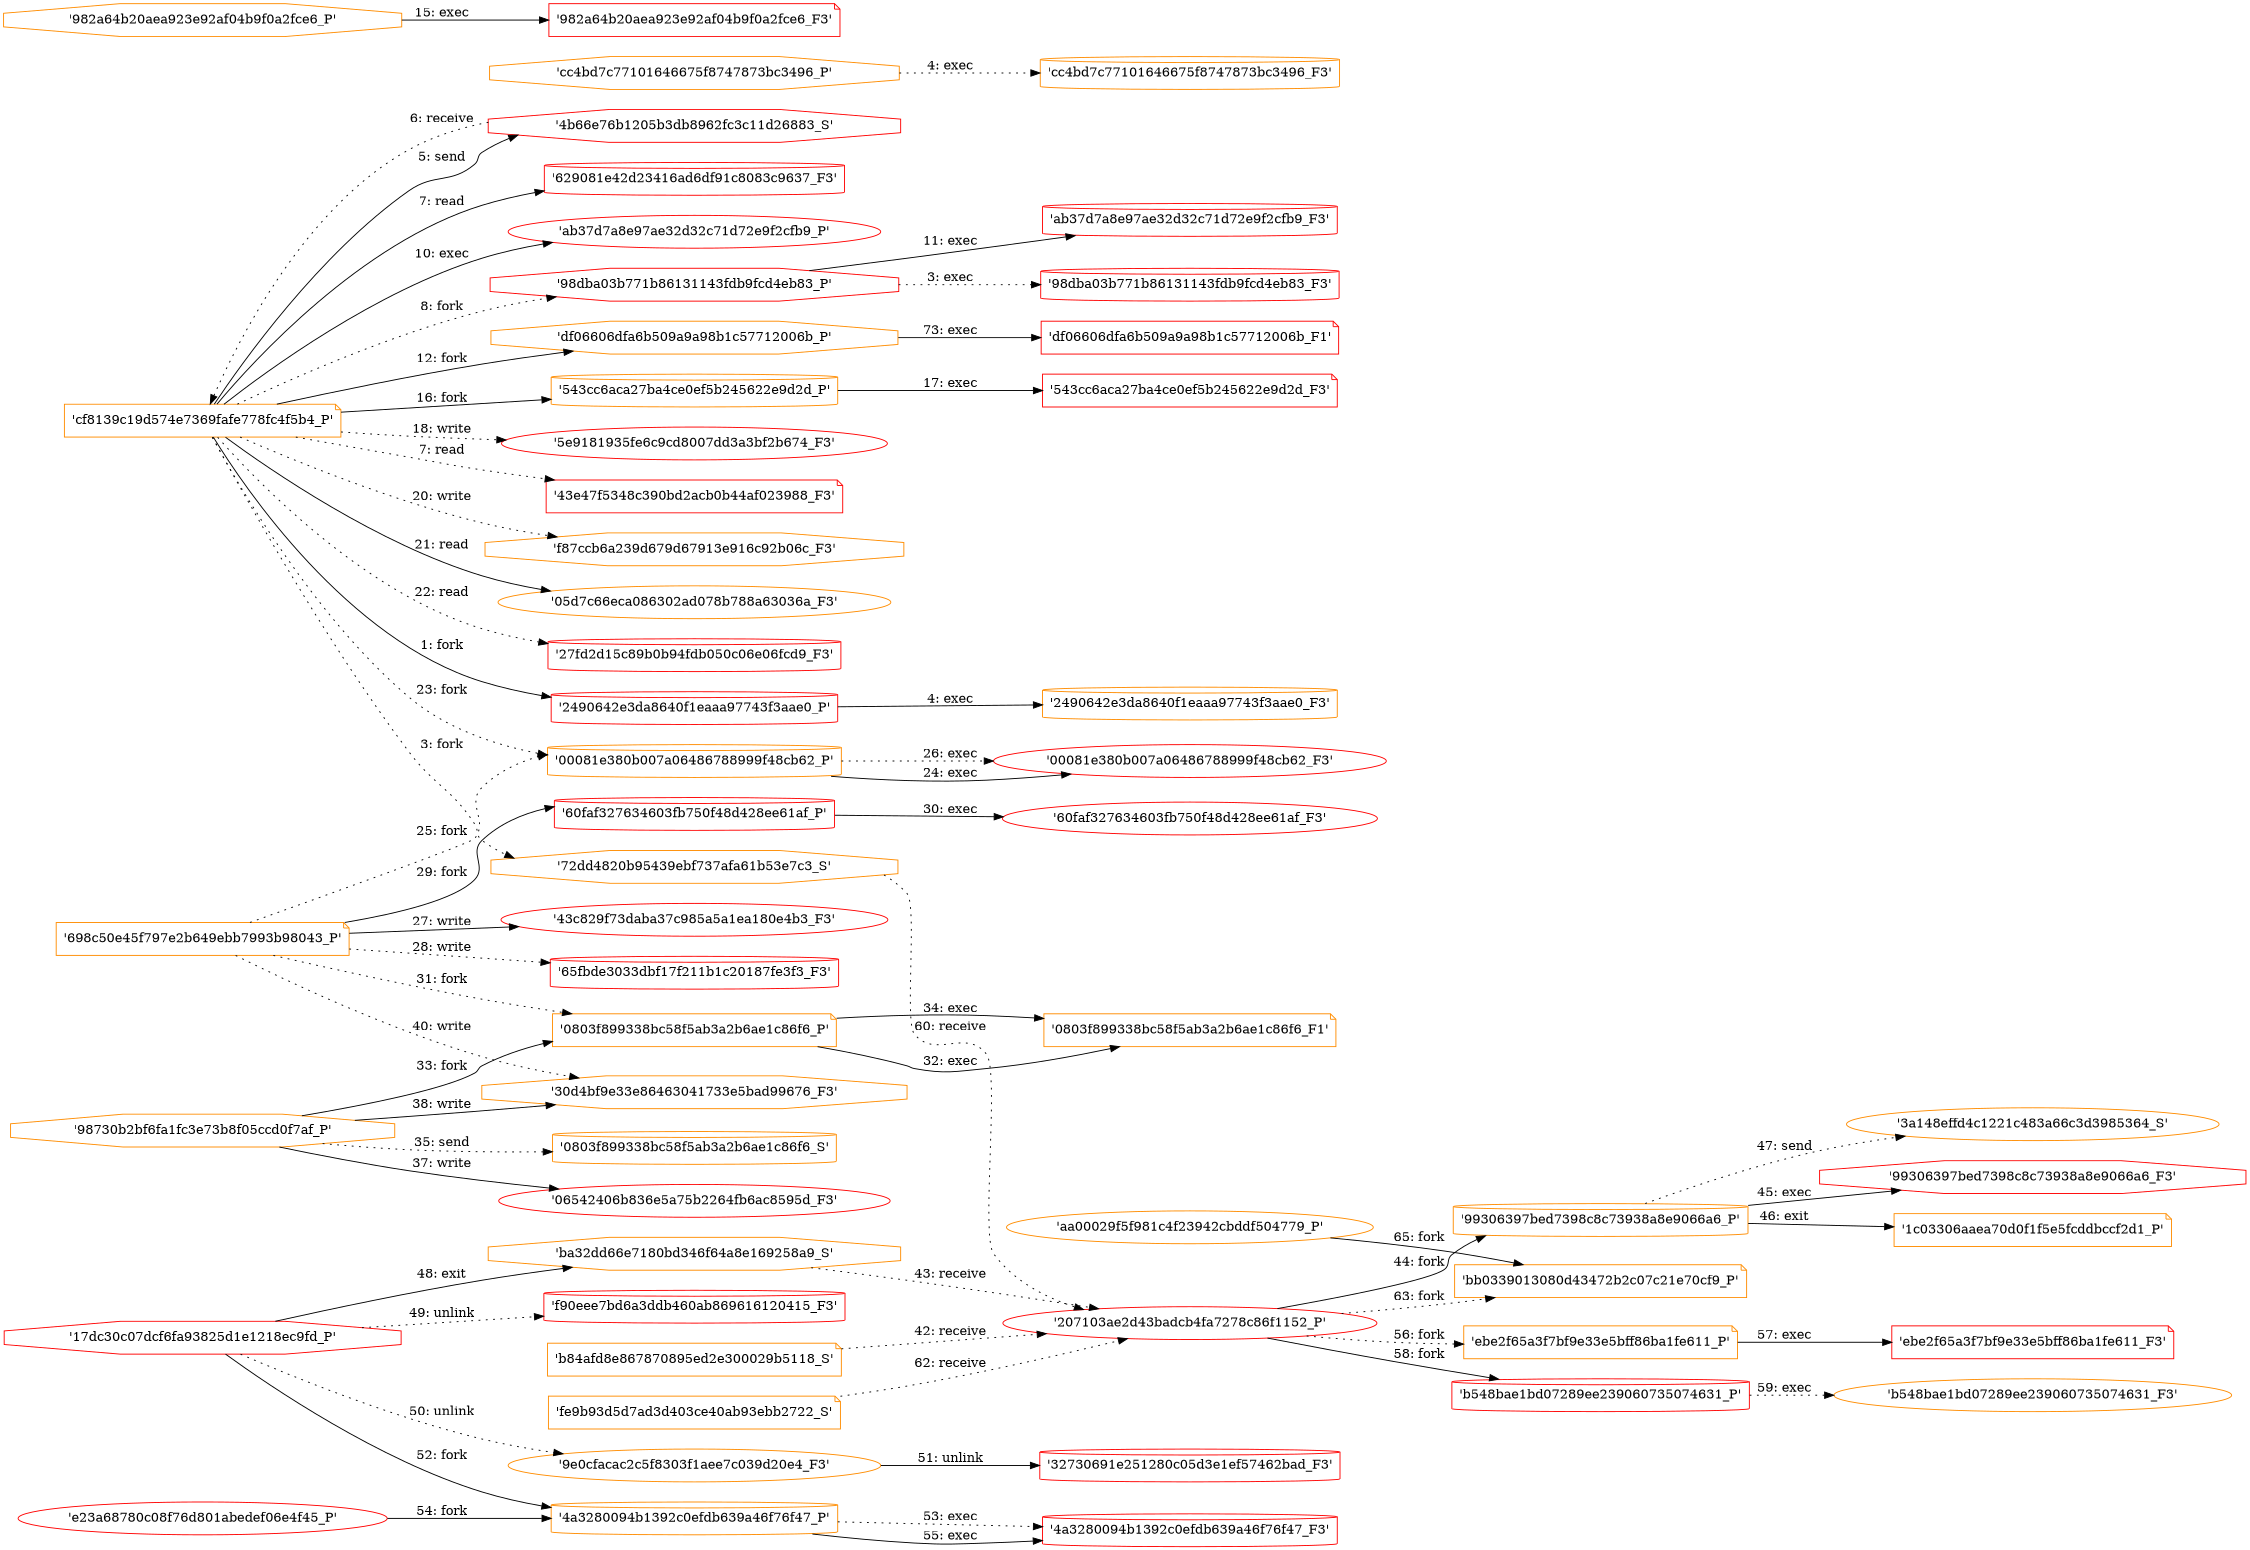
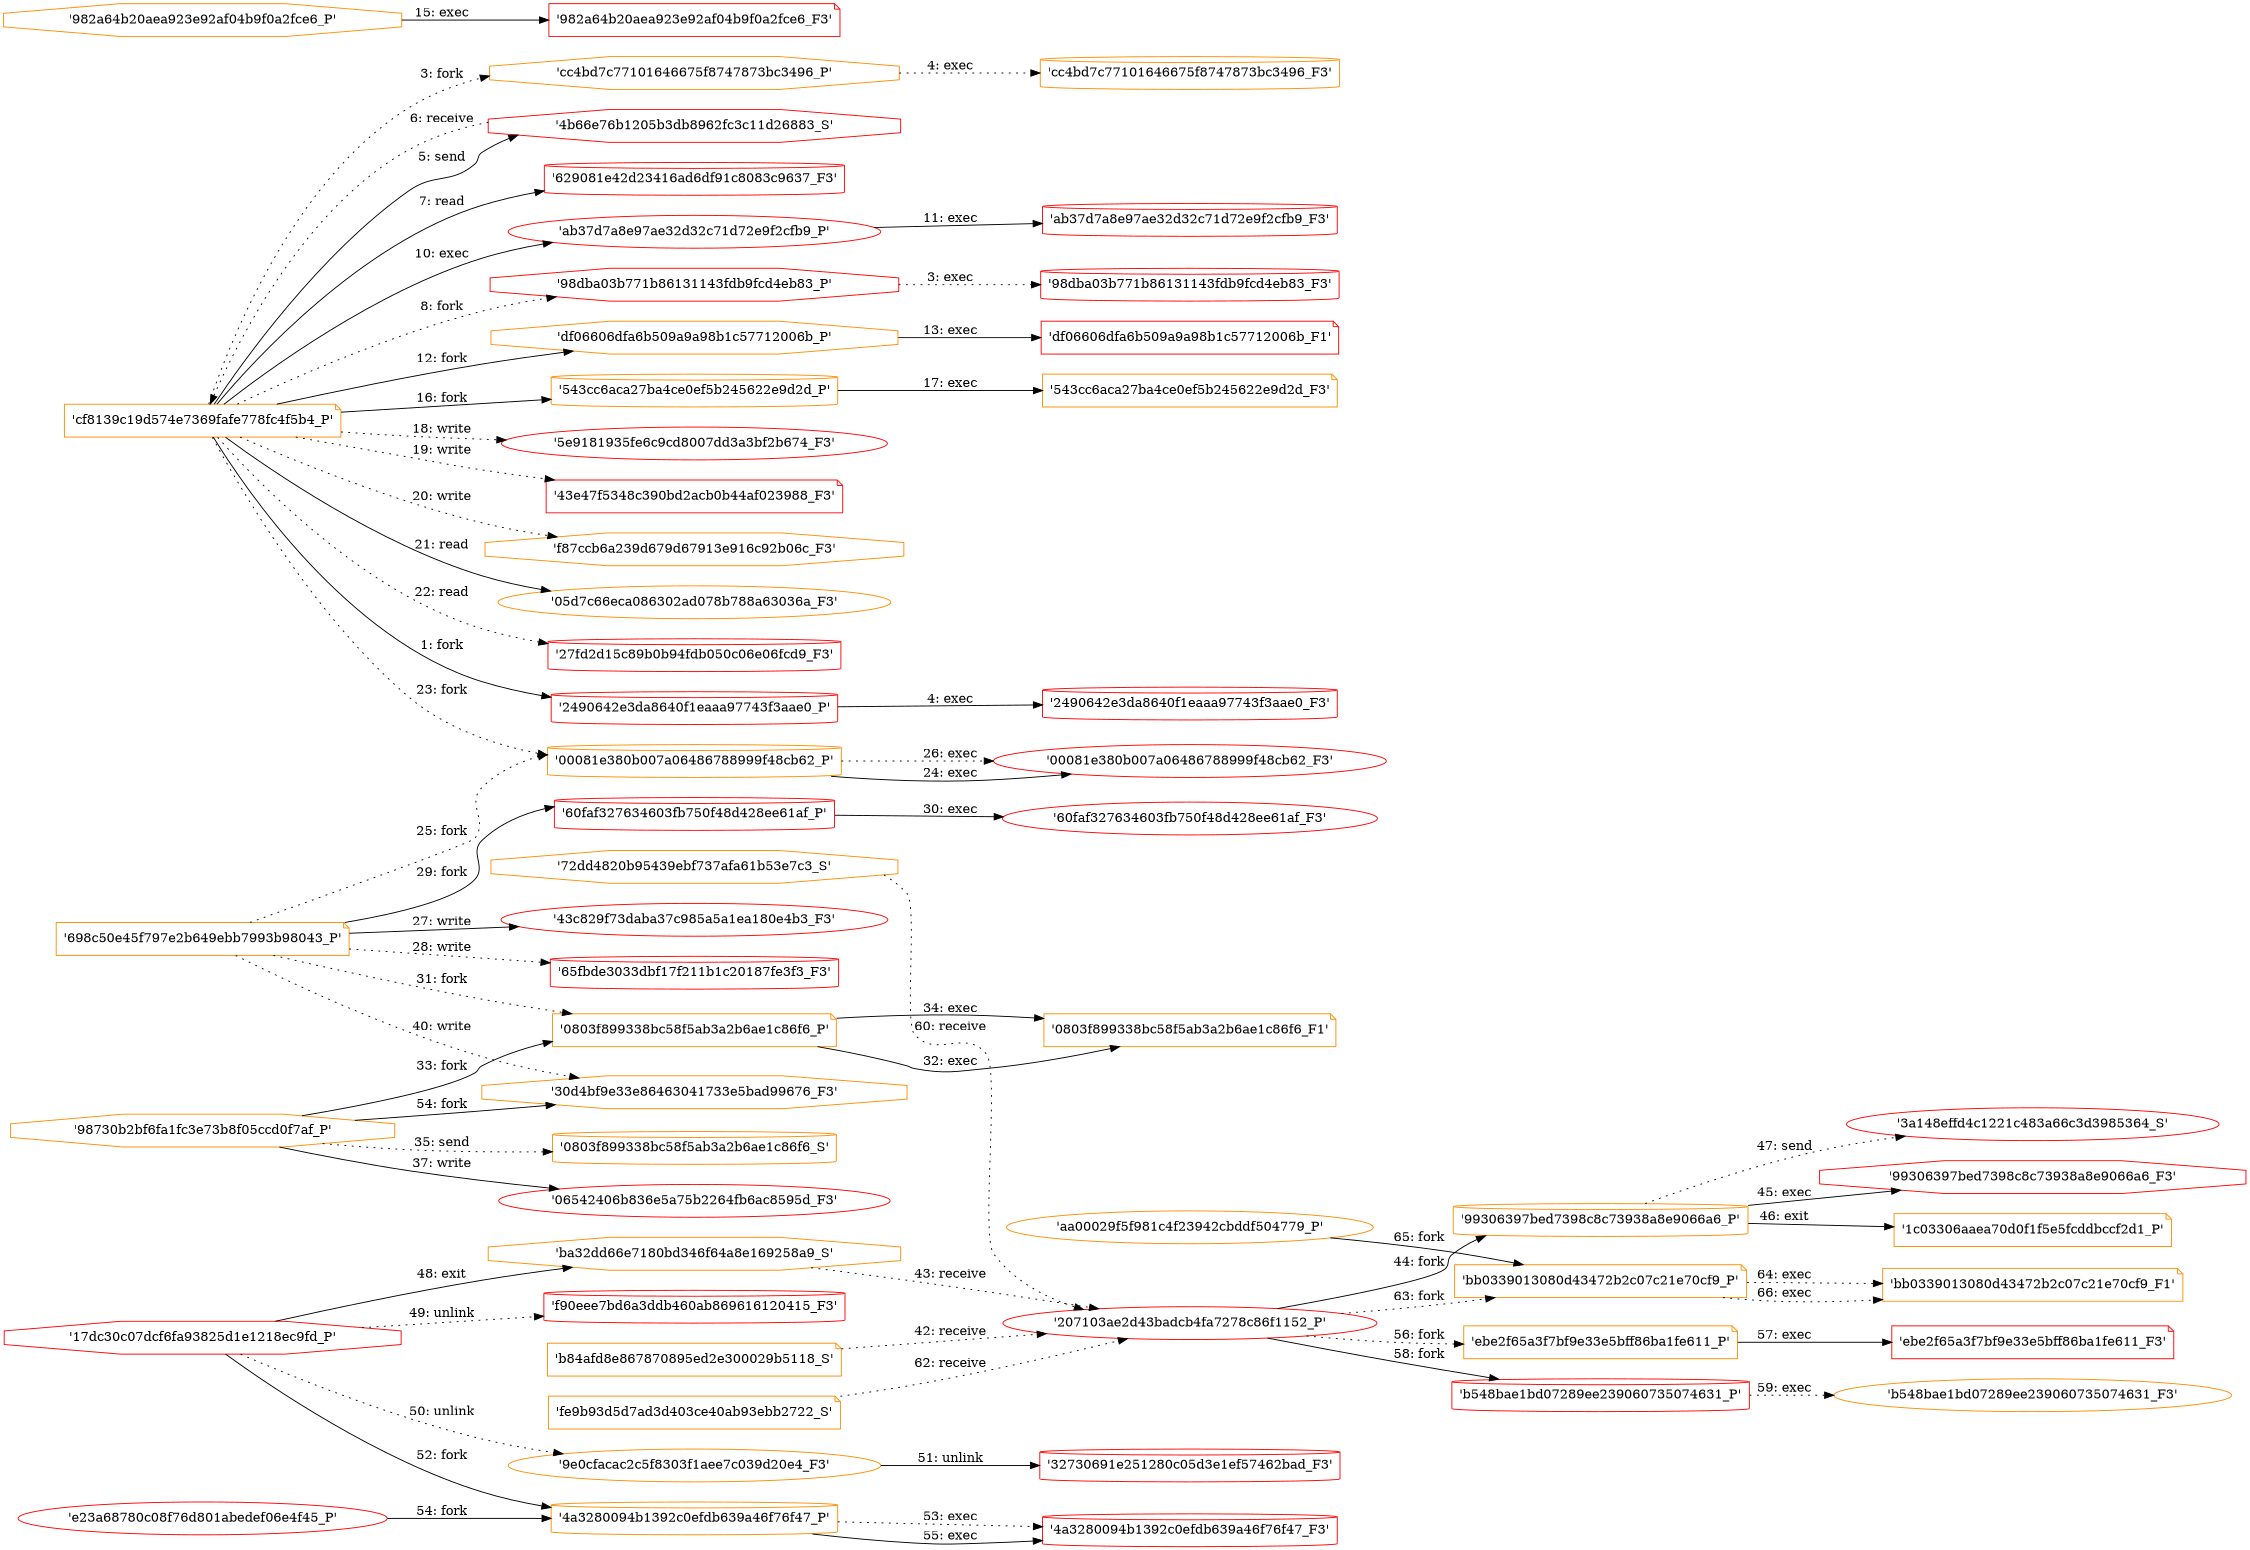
edge "'98dba03b771b86131143fdb9fcd4eb83_P'" -> "'ab37d7a8e97ae32d32c71d72e9f2cfb9_F3'": now "'ab37d7a8e97ae32d32c71d72e9f2cfb9_P'" -> "'ab37d7a8e97ae32d32c71d72e9f2cfb9_F3'"
edge "'df06606dfa6b509a9a98b1c57712006b_P'" -> "'df06606dfa6b509a9a98b1c57712006b_F1'": label "73: exec" -> "13: exec"
node "'543cc6aca27ba4ce0ef5b245622e9d2d_F3'": color red -> darkorange
edge "'cf8139c19d574e7369fafe778fc4f5b4_P'" -> "'43e47f5348c390bd2acb0b44af023988_F3'": label "7: read" -> "19: write"
edge "'cf8139c19d574e7369fafe778fc4f5b4_P'" -> "'72dd4820b95439ebf737afa61b53e7c3_S'": now "'cf8139c19d574e7369fafe778fc4f5b4_P'" -> "'cc4bd7c77101646675f8747873bc3496_P'"
node "'2490642e3da8640f1eaaa97743f3aae0_F3'": color darkorange -> red
edge "'98730b2bf6fa1fc3e73b8f05ccd0f7af_P'" -> "'30d4bf9e33e86463041733e5bad99676_F3'": label "38: write" -> "54: fork"
node "'3a148effd4c1221c483a66c3d3985364_S'": color darkorange -> red
node "'bb0339013080d43472b2c07c21e70cf9_F1'": added
